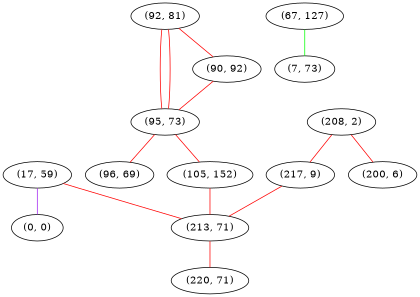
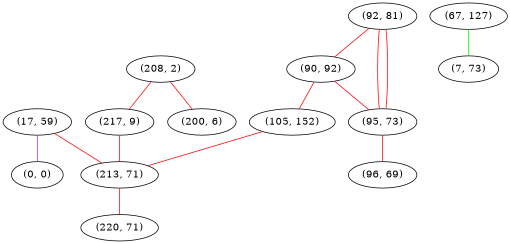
edge "(95, 73)" -- "(105, 152)": now "(90, 92)" -- "(105, 152)"
